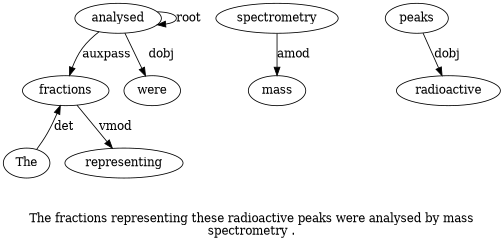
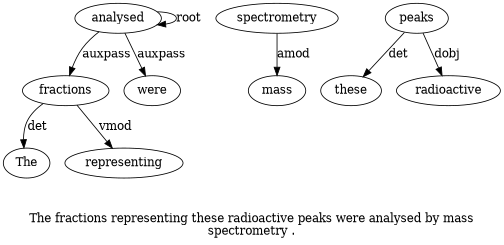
edge "analysed" -> "were": label "dobj" -> "auxpass"
node "these": added
edge "The" -> "fractions": reversed
